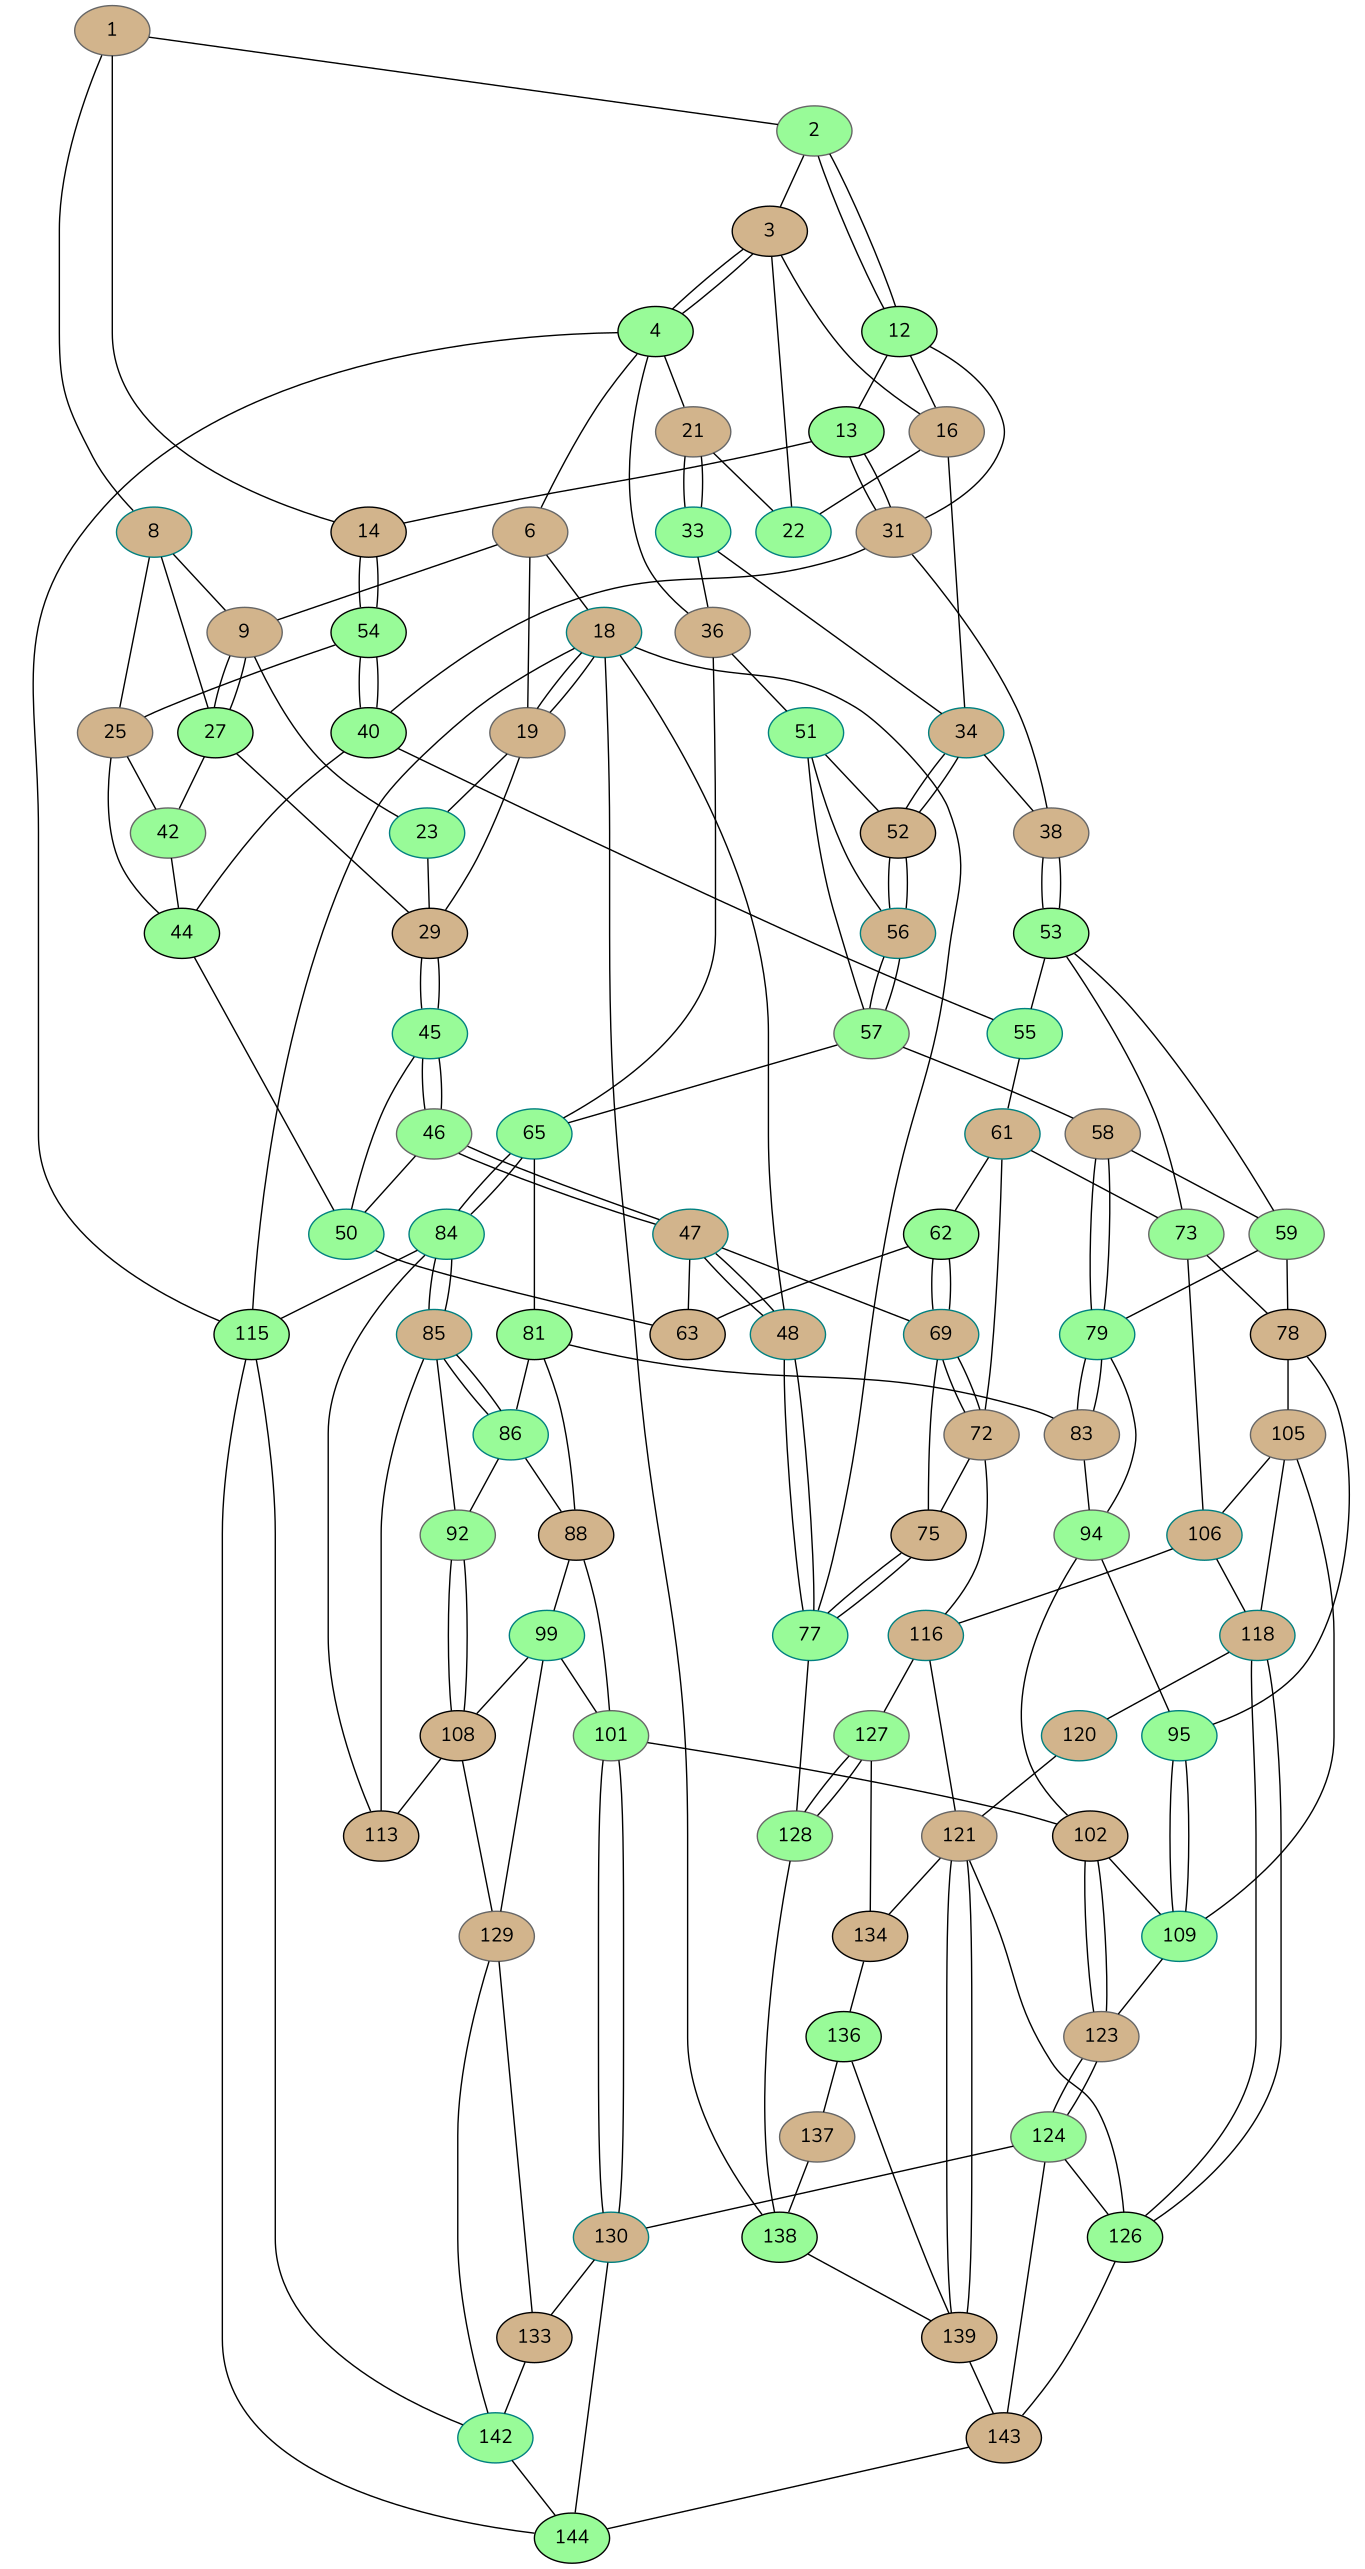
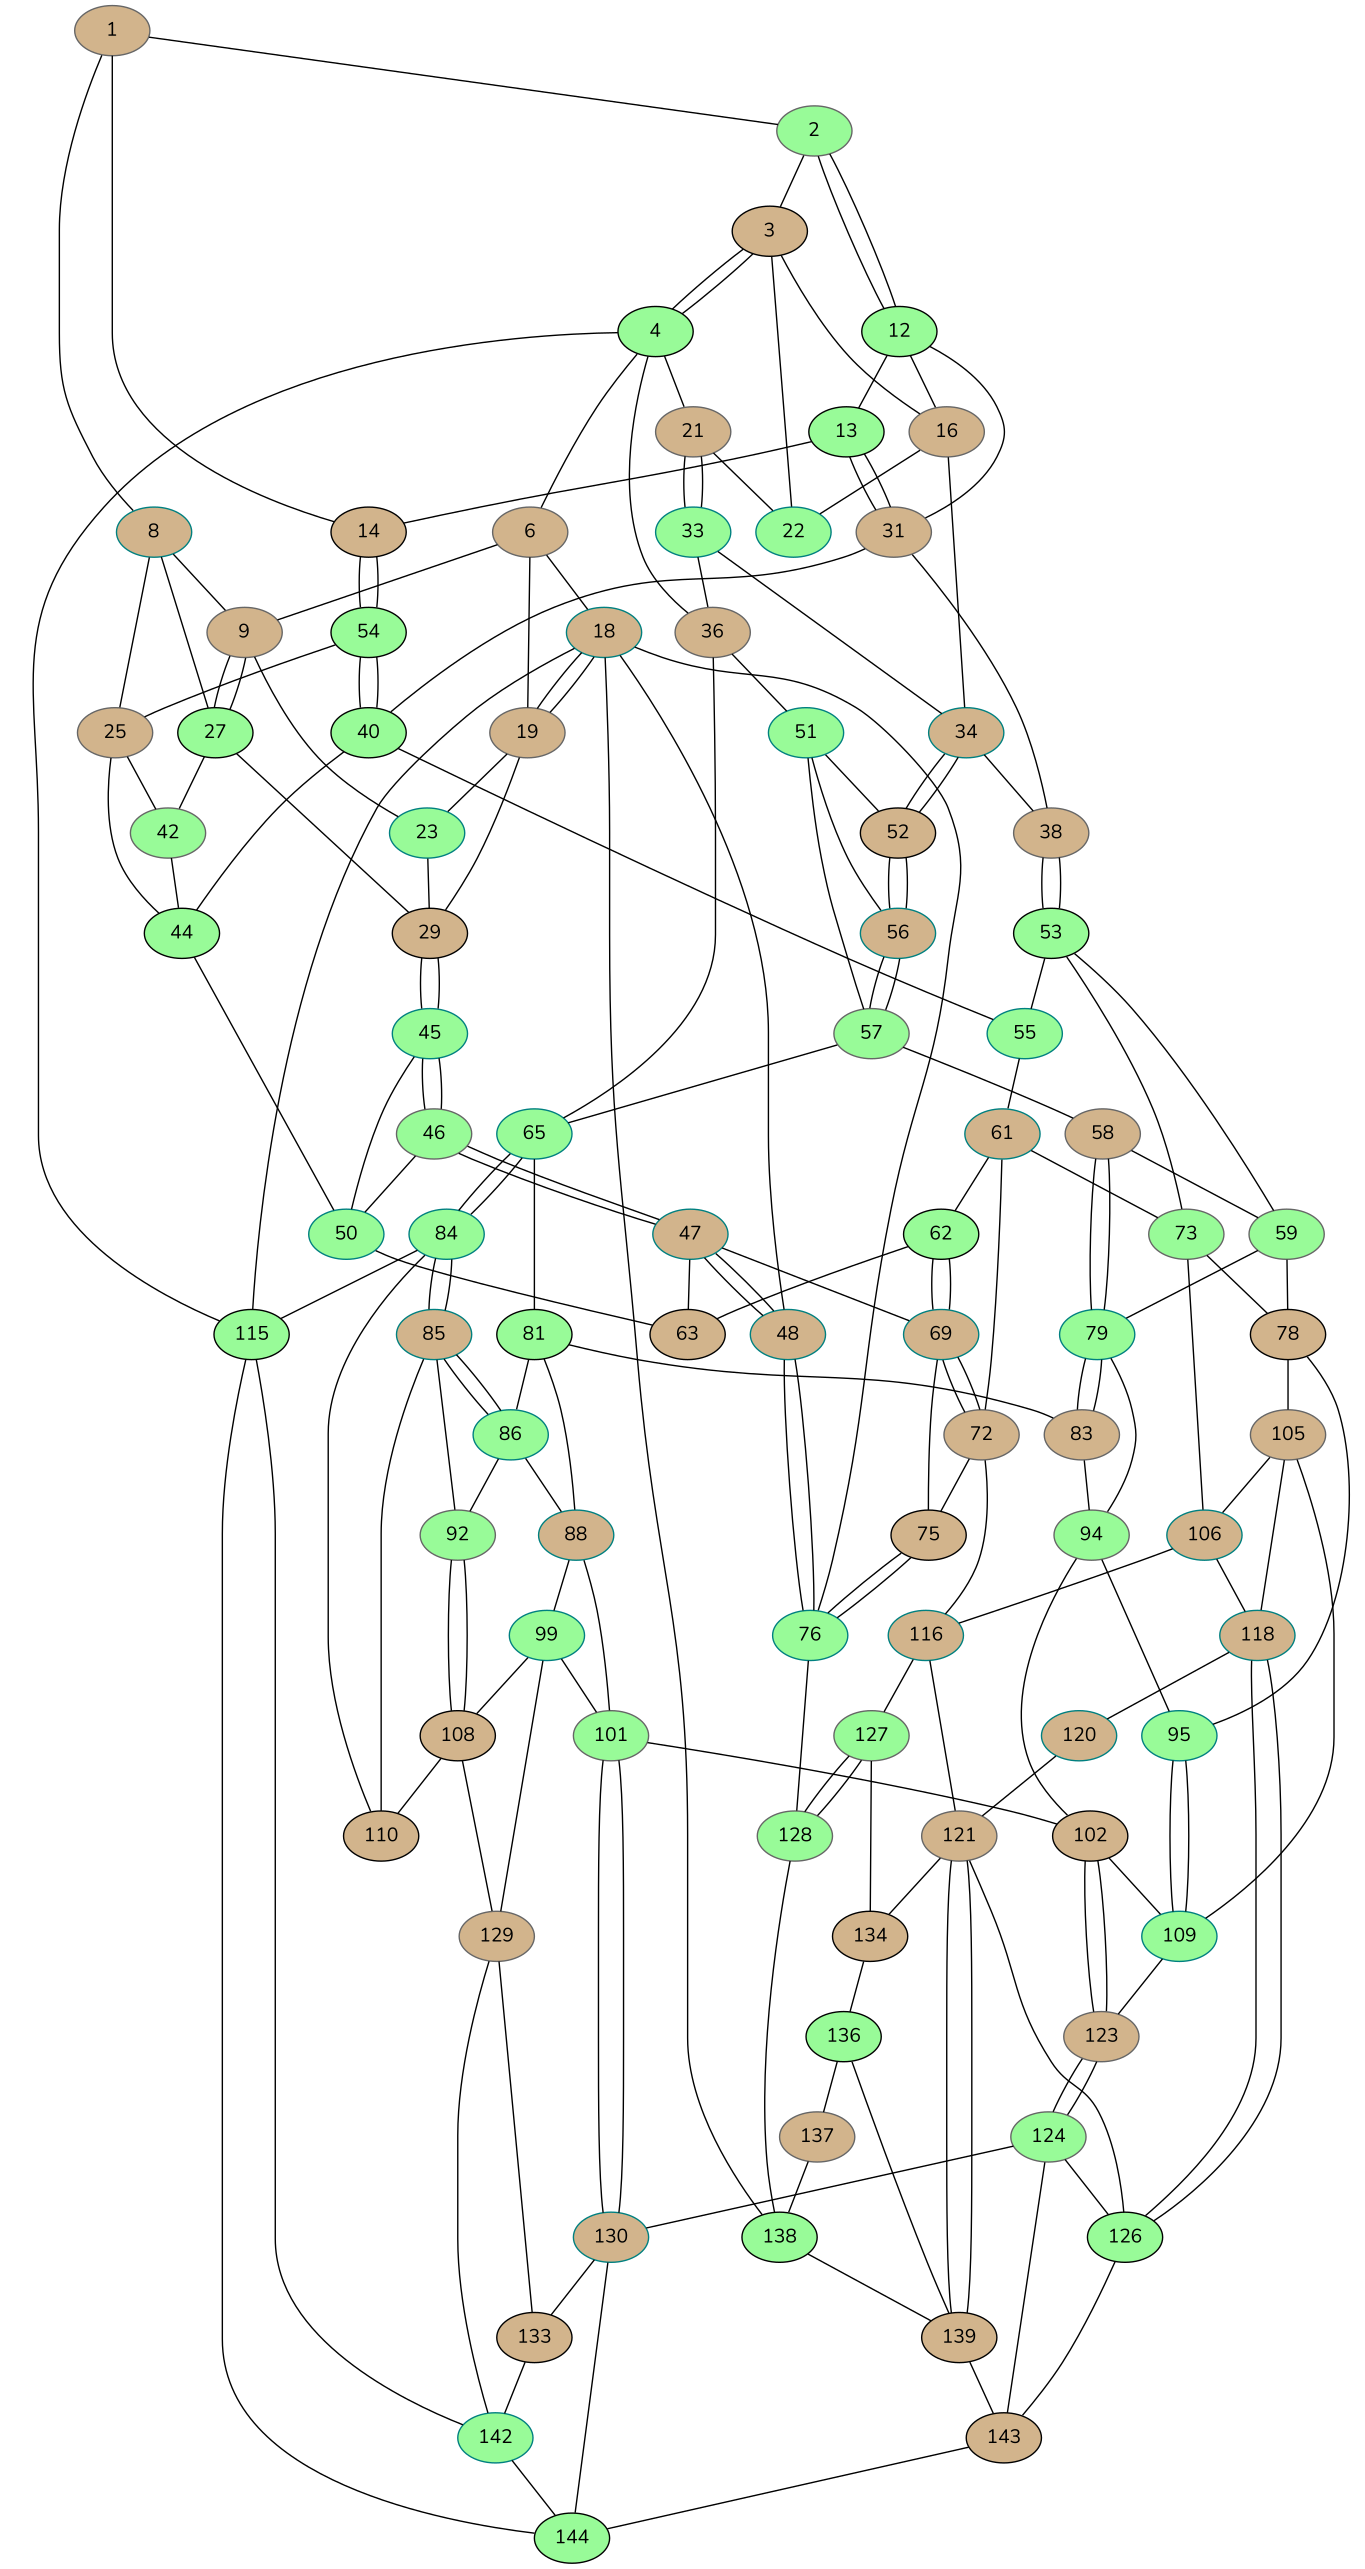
node "88": color black -> teal
node "77": label "77" -> "76"
node "113": label "113" -> "110"
